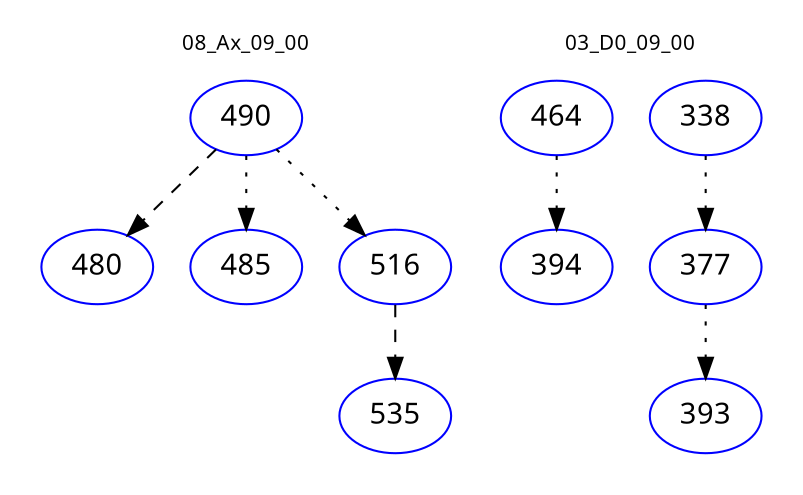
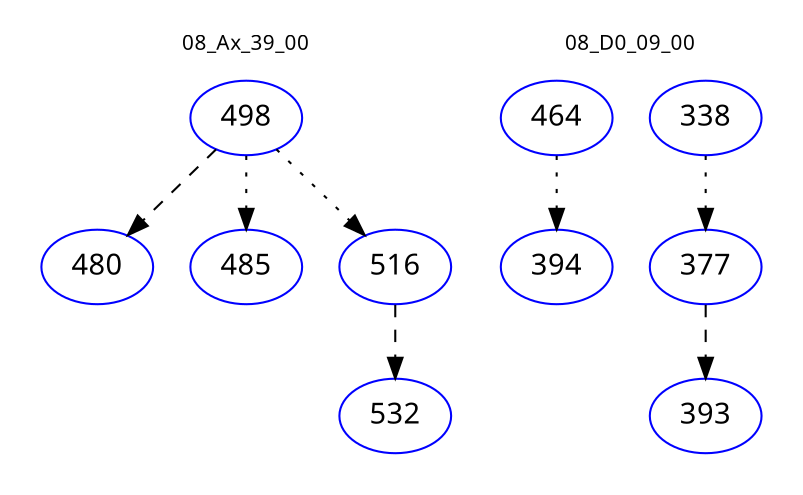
cluster "08_Ax_09_00": label "08_Ax_09_00" -> "08_Ax_39_00"
cluster "03_D0_09_00": label "03_D0_09_00" -> "08_D0_09_00"
node "490": label "490" -> "498"
edge "377" -> "393": style dotted -> dashed
node "535": label "535" -> "532"
